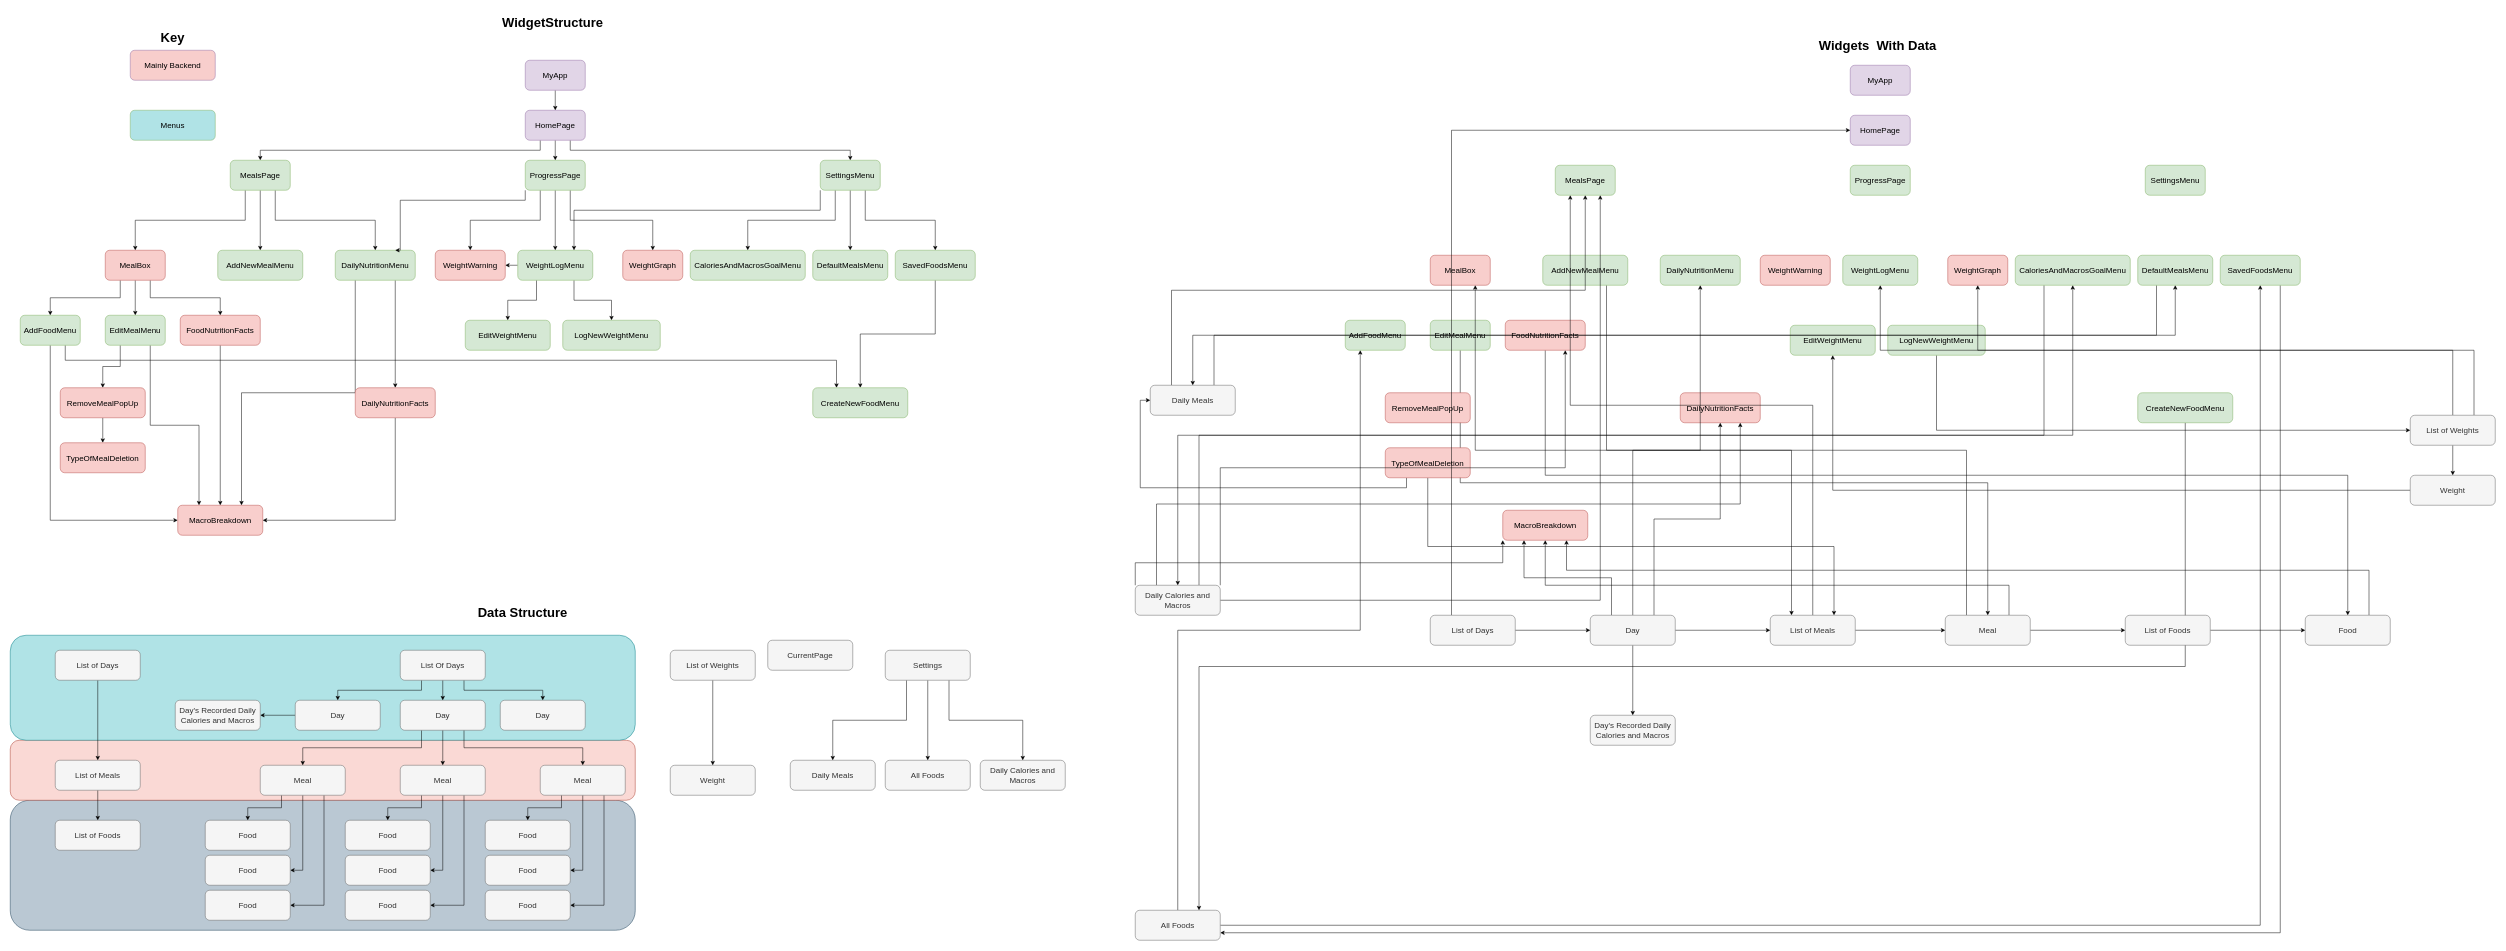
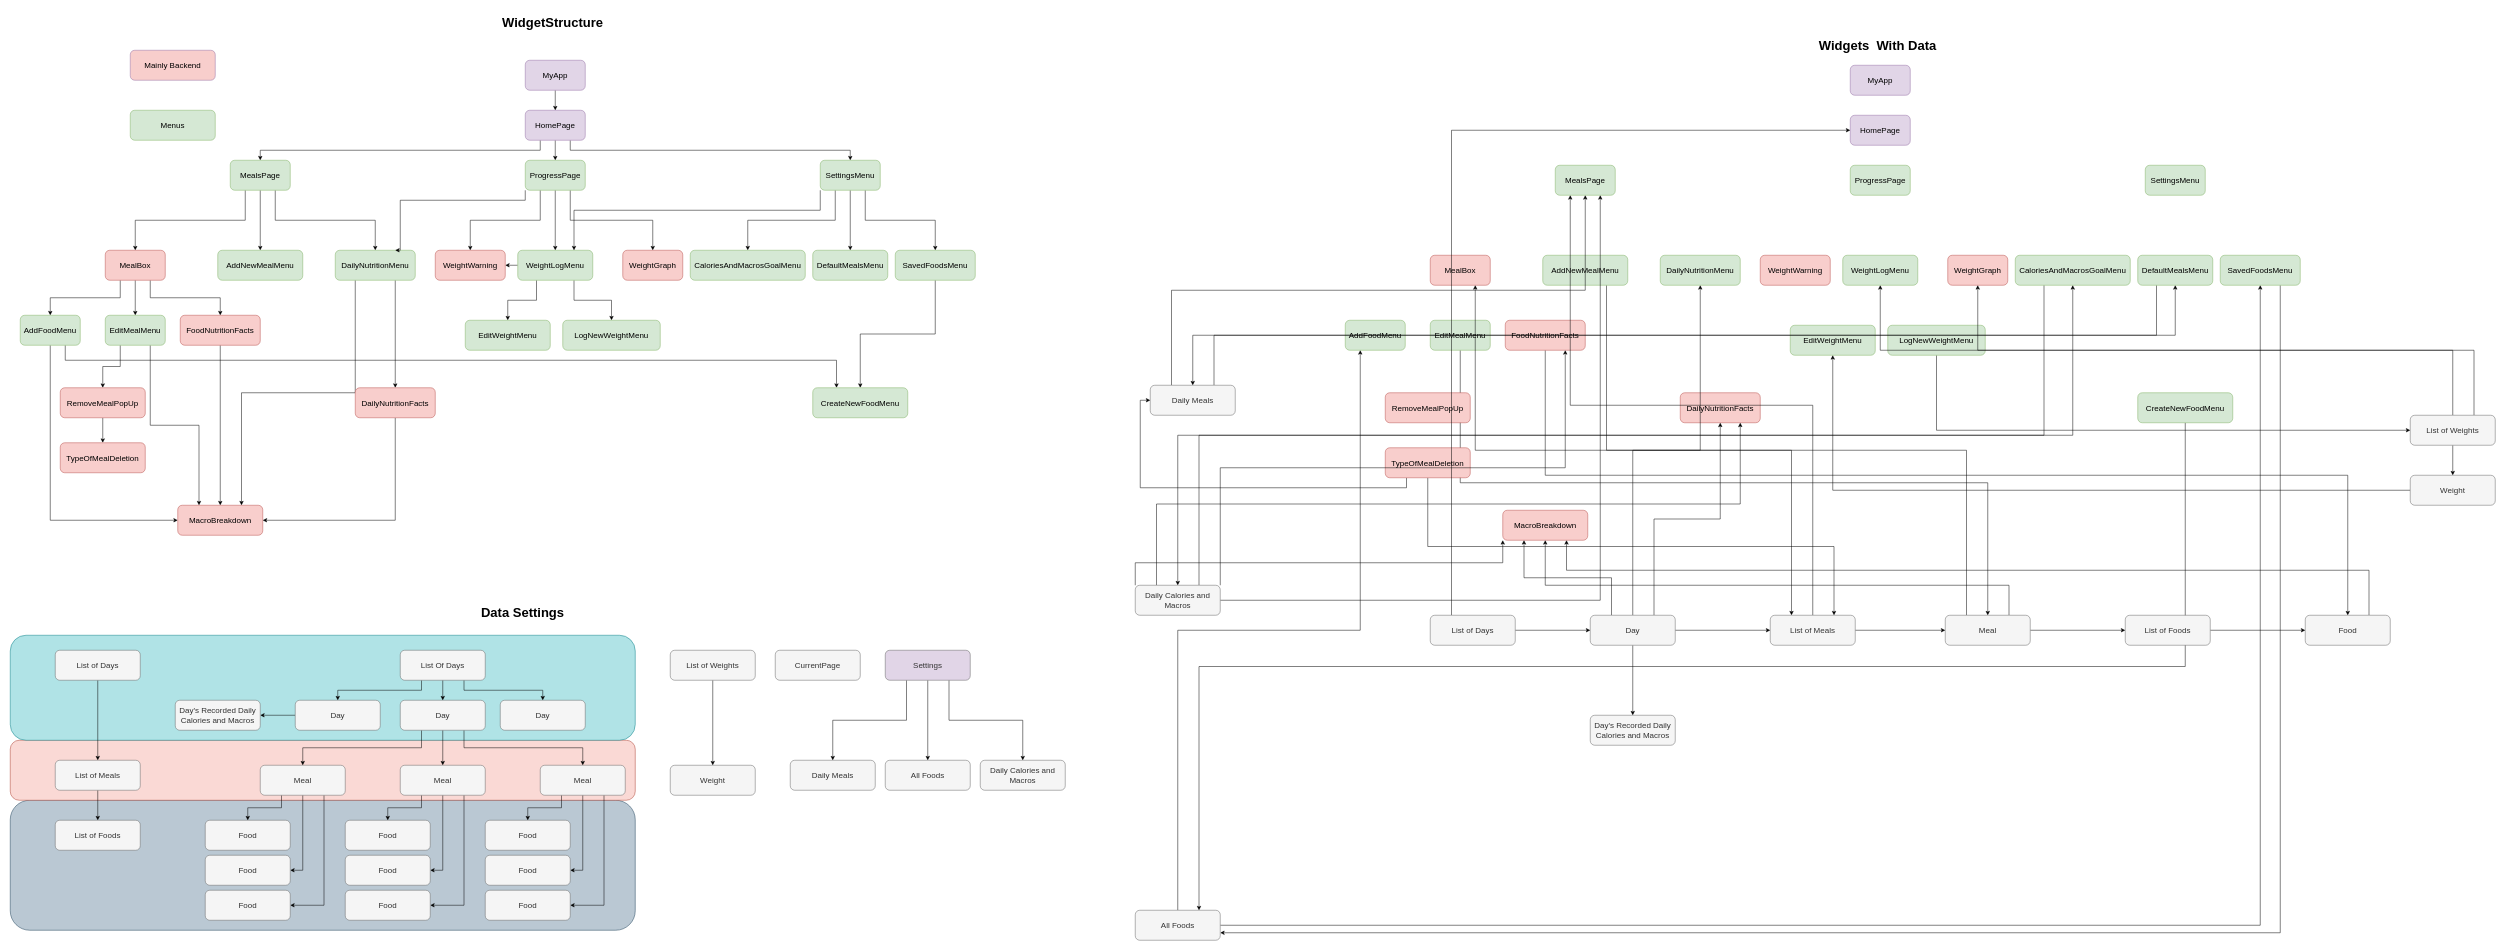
node "Key": removed
node "Menus": fillcolor #b0e3e6 -> #d5e8d4
node "Data Structure": label "Data Structure" -> "Data Settings"
node "CurrentPage": moved (810, 655) -> (818, 665)
node "Settings": fillcolor #f5f5f5 -> #e1d5e7
